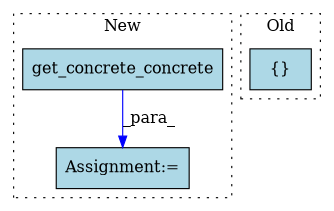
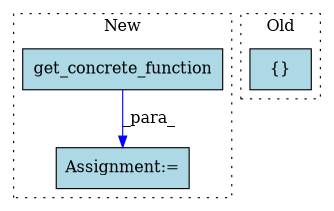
node "get_concrete_concrete": label "get_concrete_concrete" -> "get_concrete_function"
